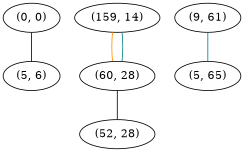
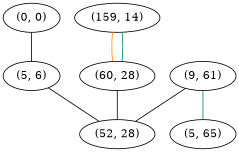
edge "(5, 6)" -- "(52, 28)": added
edge "(9, 61)" -- "(52, 28)": added
